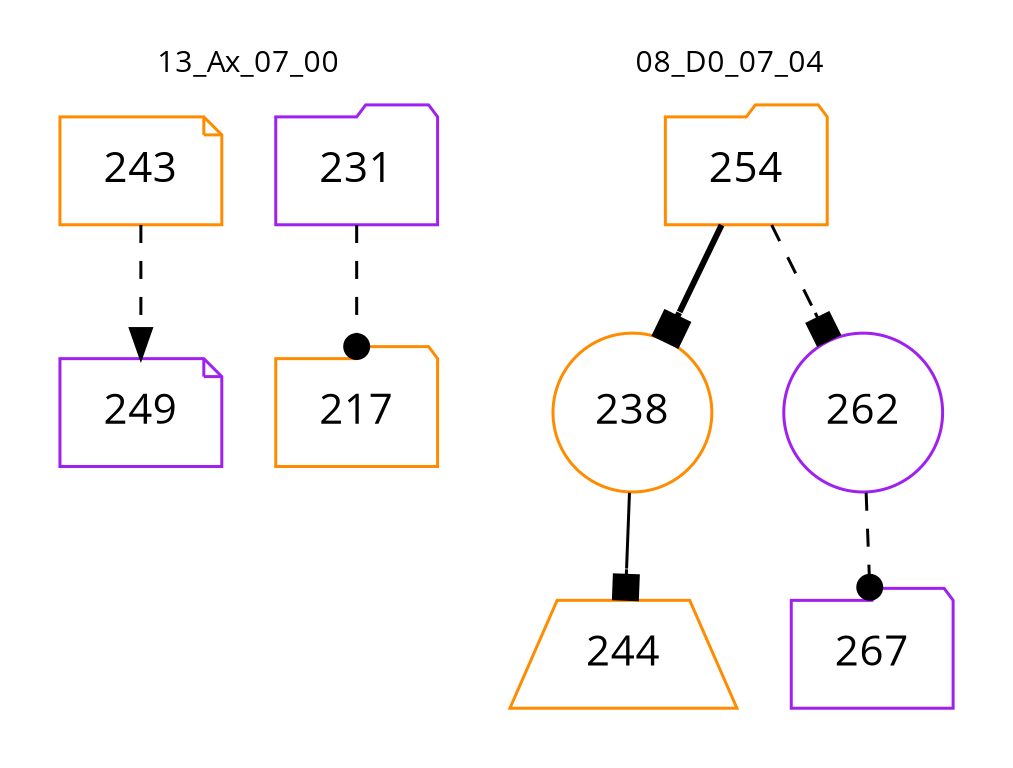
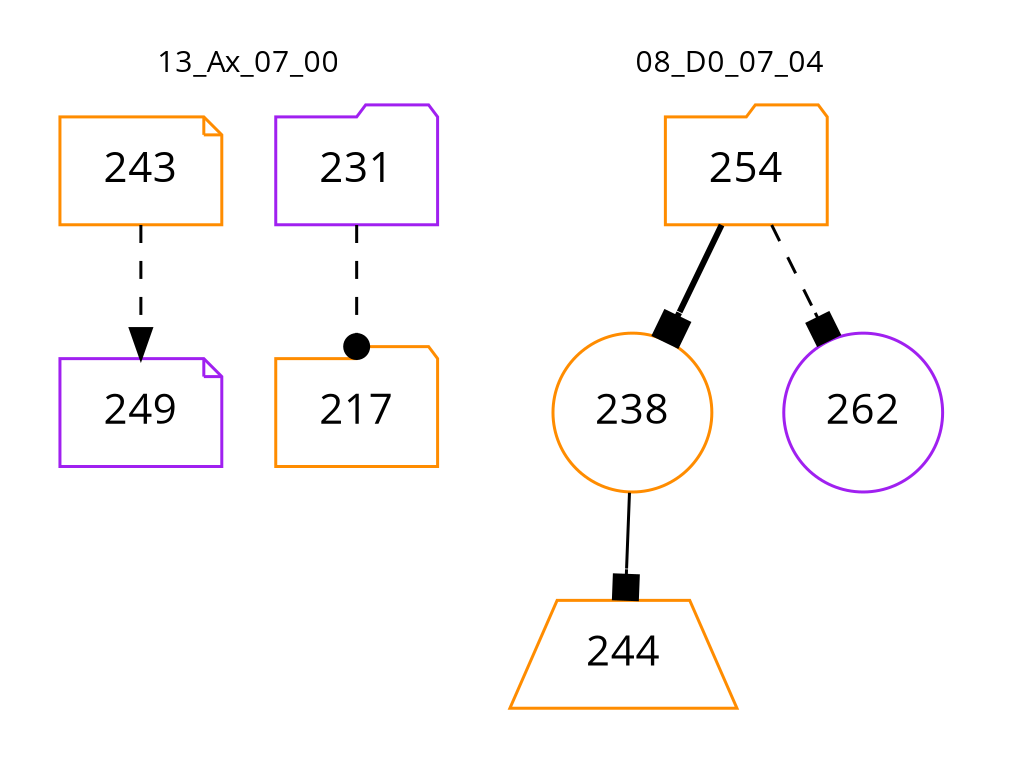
node "267": removed
